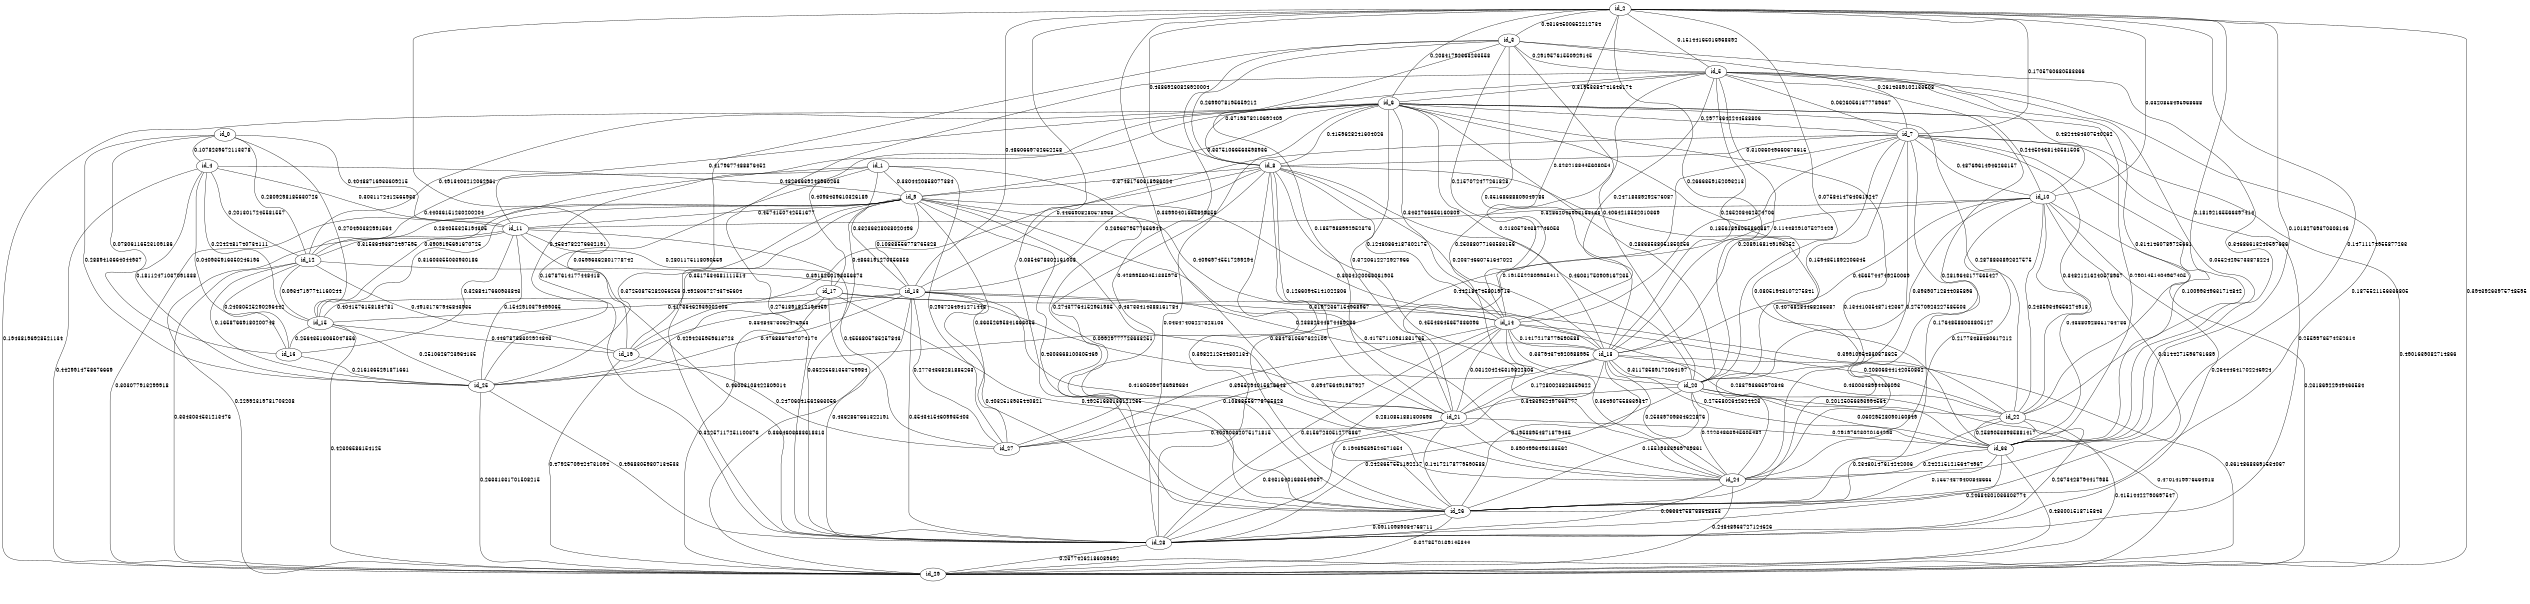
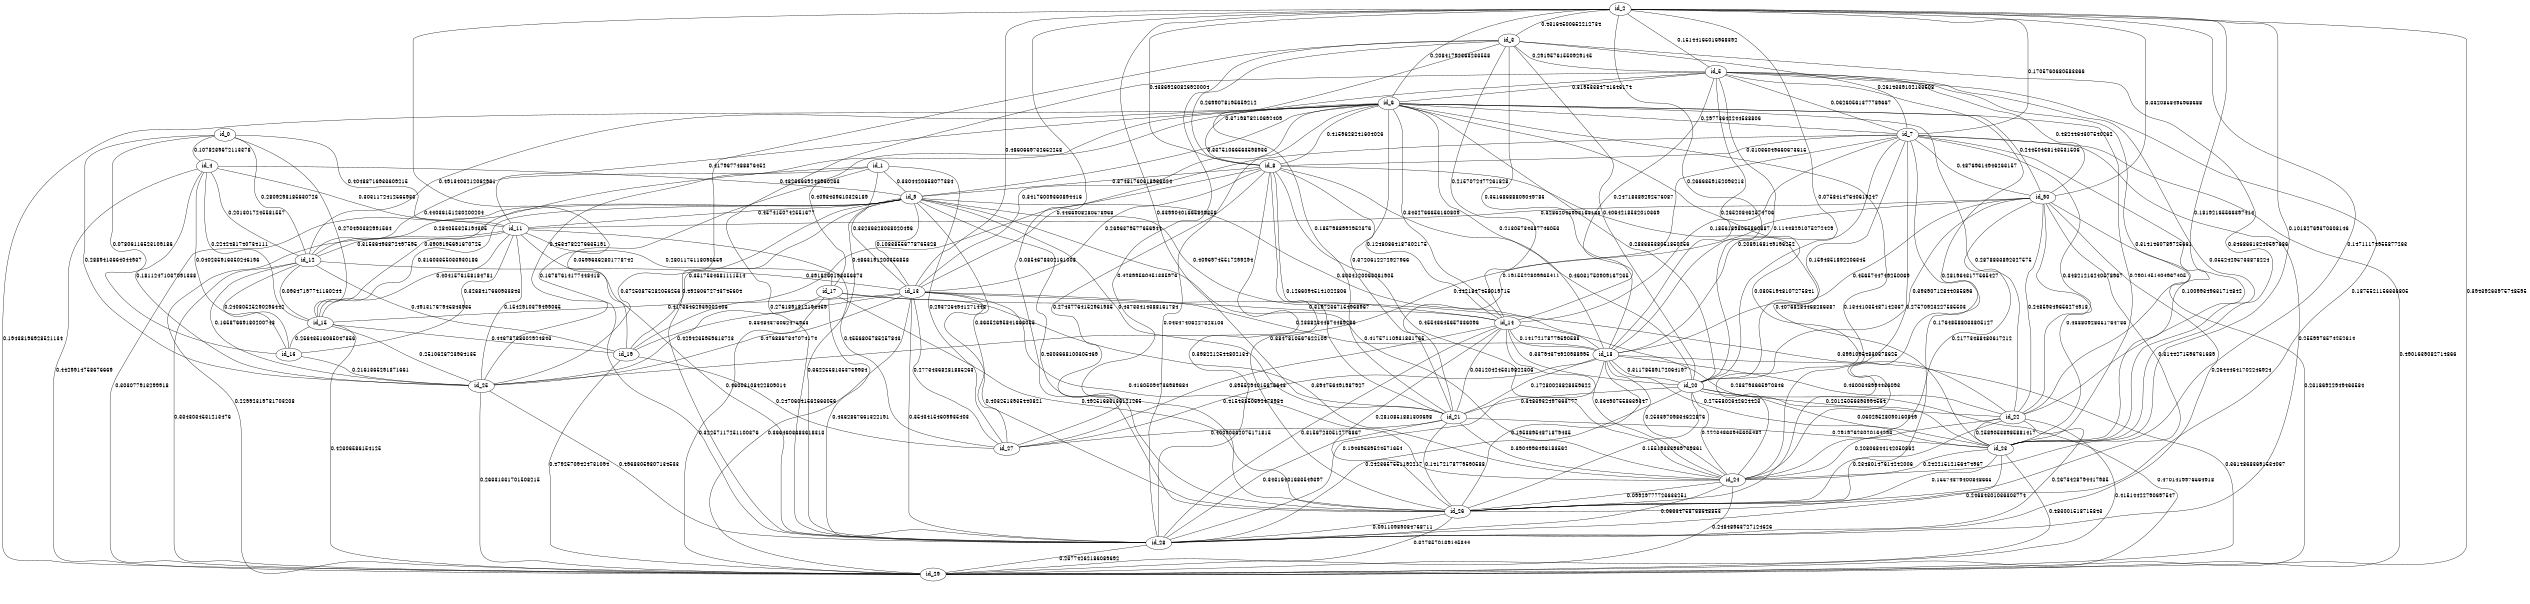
edge "id_6" -- "id_13": added, label "0.34176009360894416"
edge "id_2" -- "id_14": removed, label "0.3232188445608054"
node "id_10": label "id_10" -> "id_90"
edge "id_5" -- "id_21": removed, label "0.25088077163583156"
edge "id_6" -- "id_25": label "0.4534782276632191" -> "0.4534782276635191"
edge "id_8" -- "id_18": removed, label "0.20374660751647022"
edge "id_4" -- "id_16": label "0.040935916350246196" -> "0.040235916350246196"
edge "id_8" -- "id_19": label "0.4863191270356858" -> "0.4863191200356858"
edge "id_17" -- "id_15": now "id_11" -- "id_15"
edge "id_1" -- "id_26": now "id_24" -- "id_26"
edge "id_14" -- "id_22": now "id_24" -- "id_22"
edge "id_18" -- "id_27": label "0.10838556778765328" -> "0.41543850692478984"
node "id_63": label "id_63" -> "id_23"
